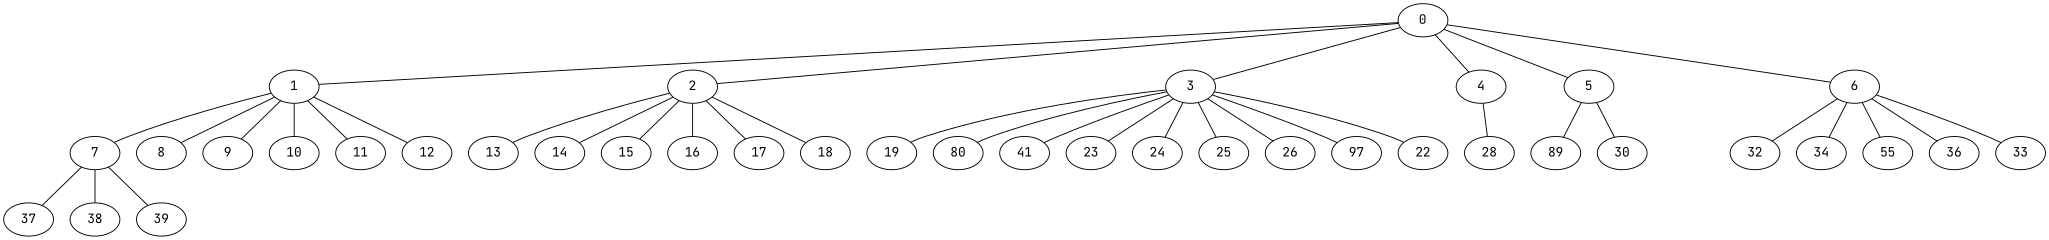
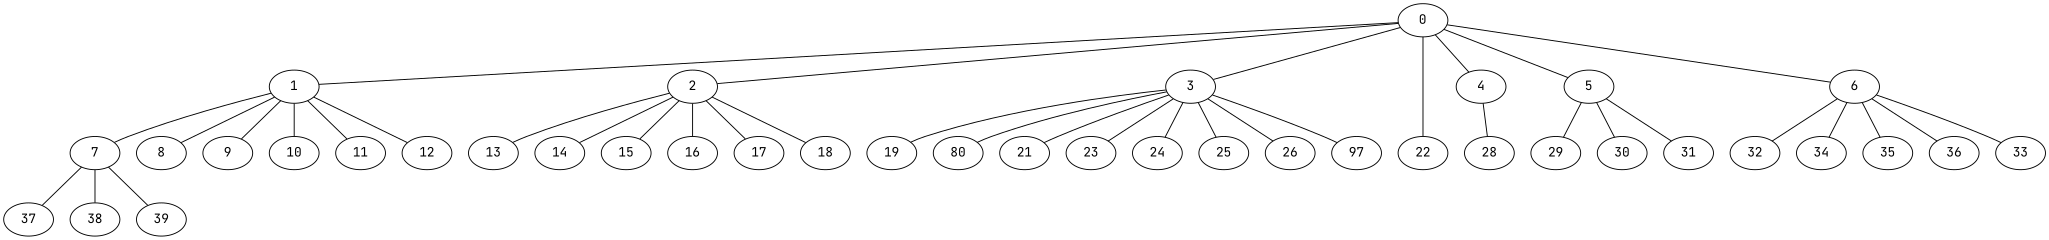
edge "3" -- "22": now "0" -- "22"
node "41": label "41" -> "21"
node "89": label "89" -> "29"
node "31": added
node "55": label "55" -> "35"
